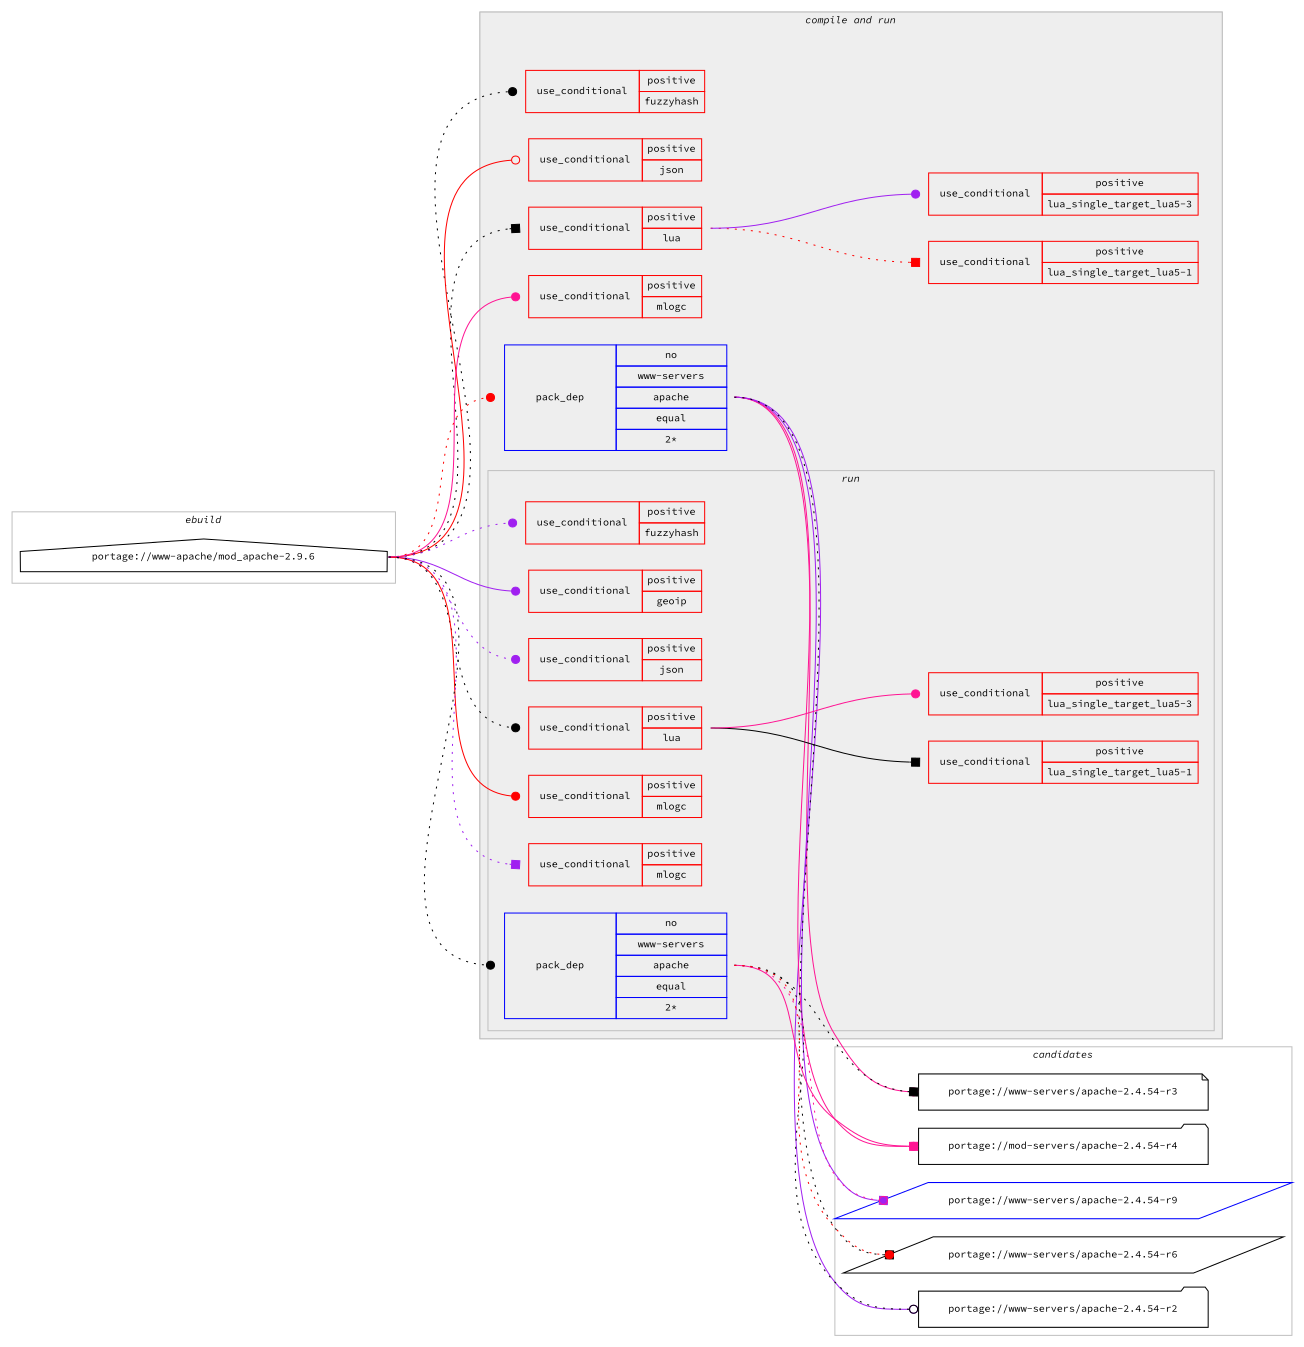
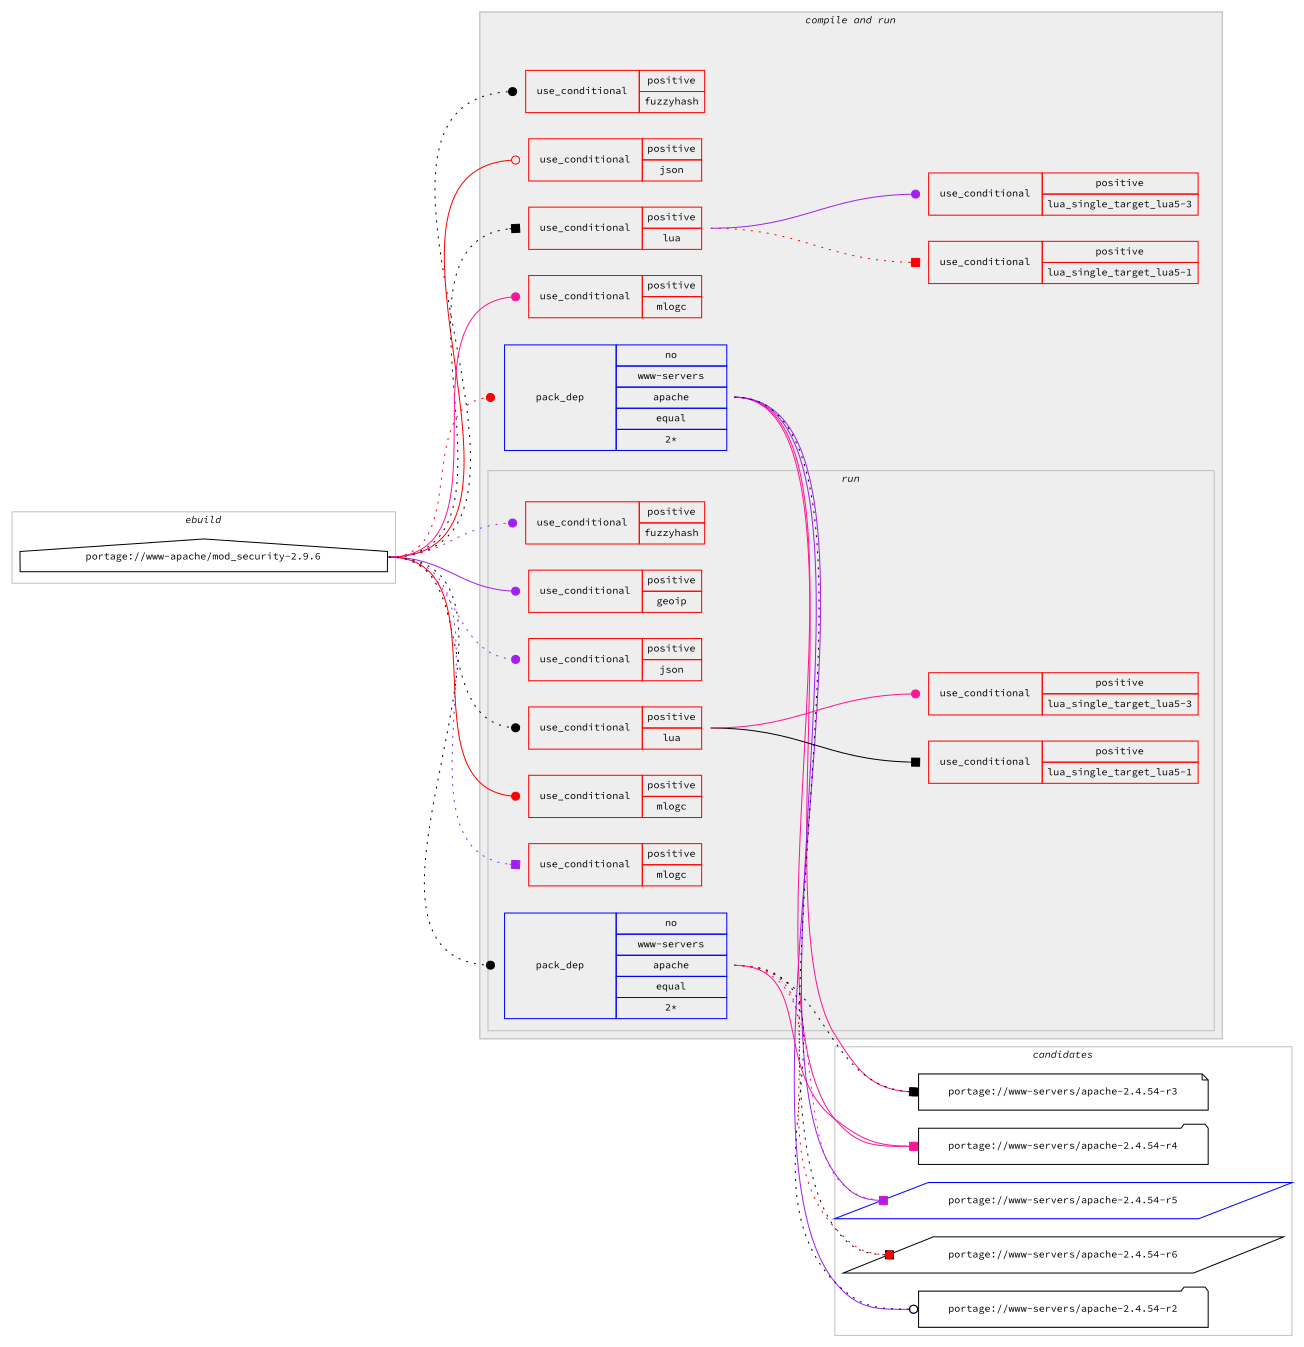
node "portage://www-apache/mod_apache-2.9.6": label "portage://www-apache/mod_apache-2.9.6" -> "portage://www-apache/mod_security-2.9.6"
node "portage://mod-servers/apache-2.4.54-r4": label "portage://mod-servers/apache-2.4.54-r4" -> "portage://www-servers/apache-2.4.54-r4"
node "portage://www-servers/apache-2.4.54-r9": label "portage://www-servers/apache-2.4.54-r9" -> "portage://www-servers/apache-2.4.54-r5"
